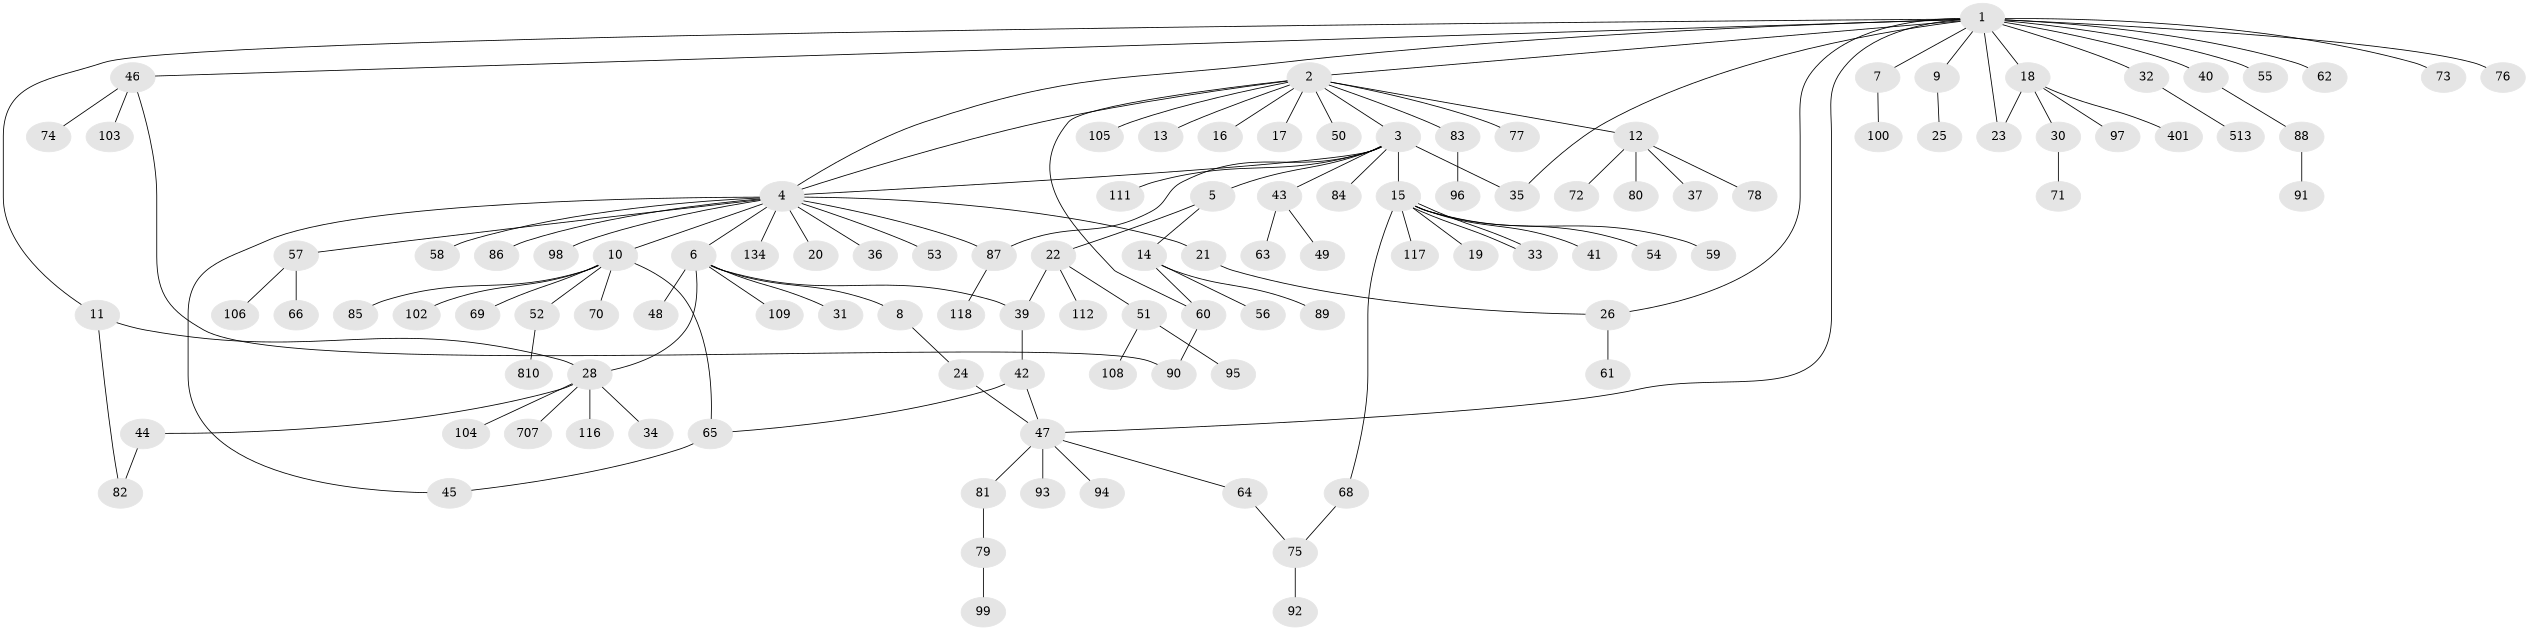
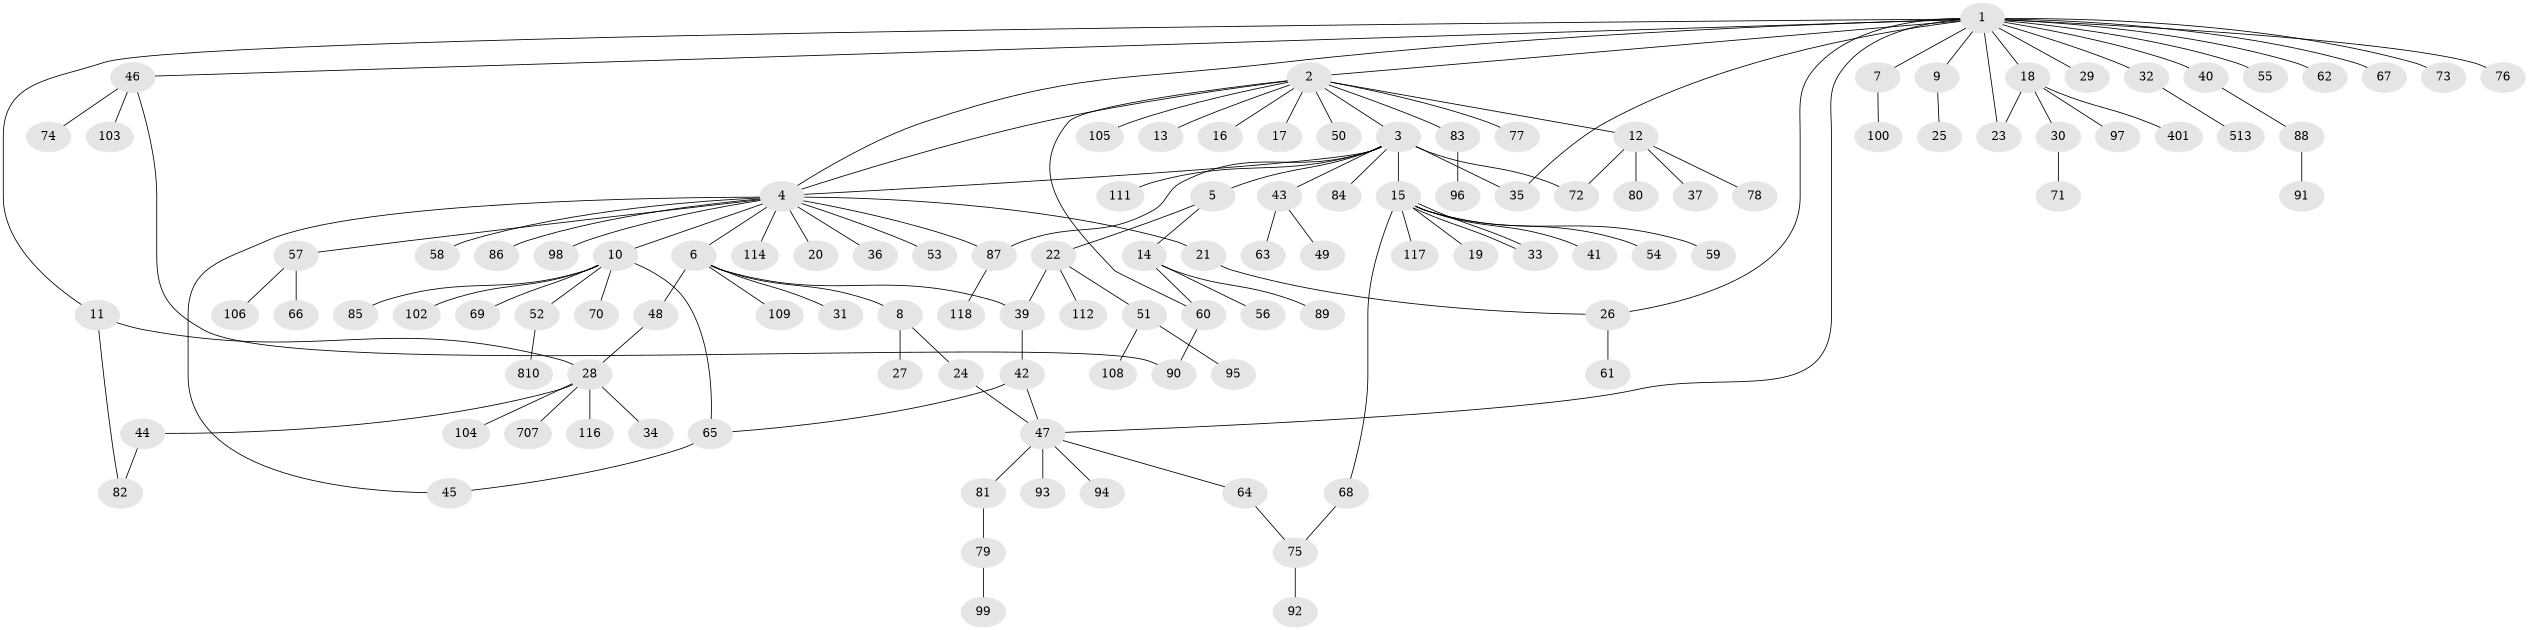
node "29": added
node "67": added
edge "3" -- "72": added
node "134": label "134" -> "114"
edge "6" -- "28": now "48" -- "28"
node "27": added
